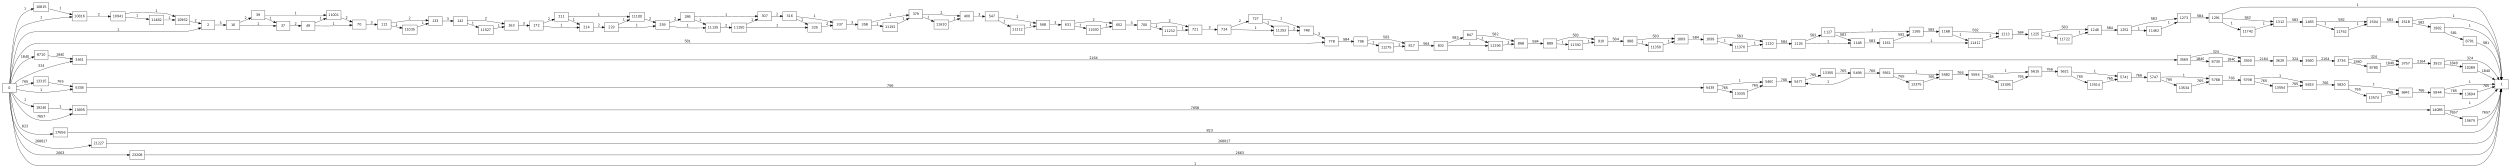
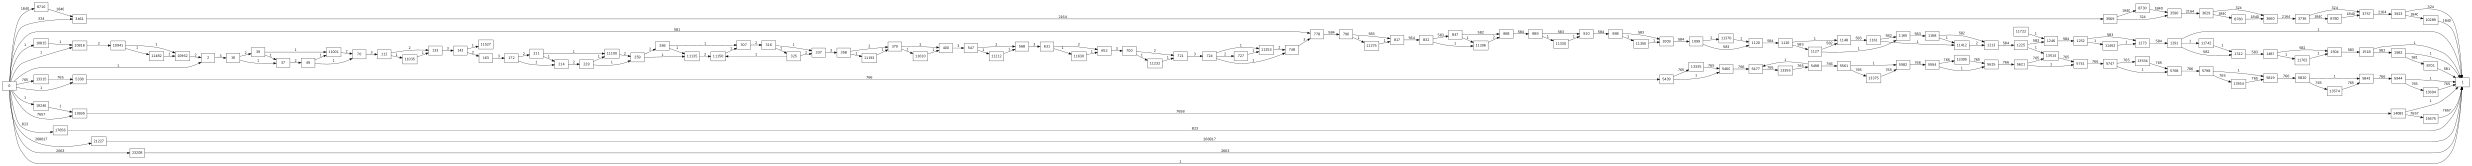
node "8760": added
edge "727" -> "748": now "724" -> "748"
edge "11527" -> "163": removed, label "1"
edge "11150" -> "325": reversed
edge "1225" -> "11722": now "1225" -> "13514"
